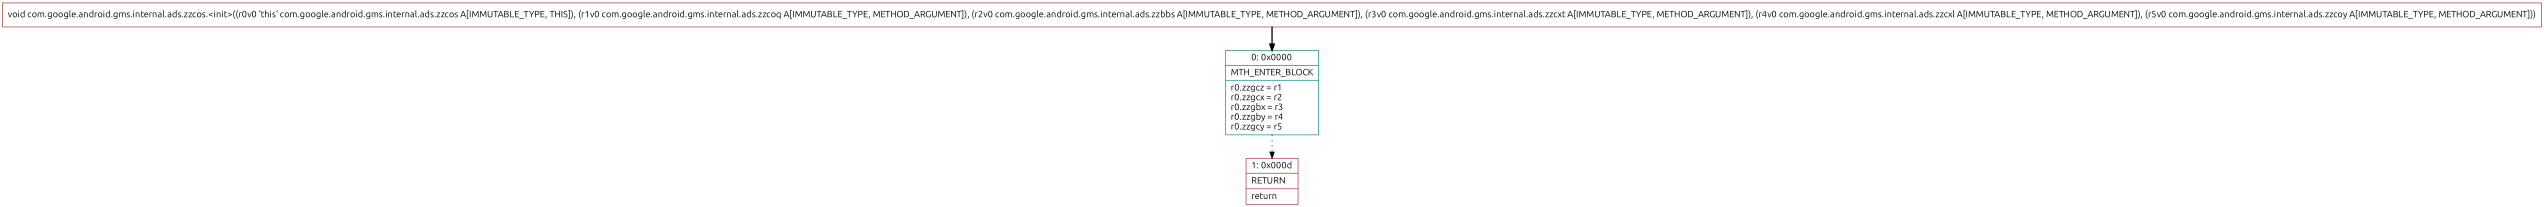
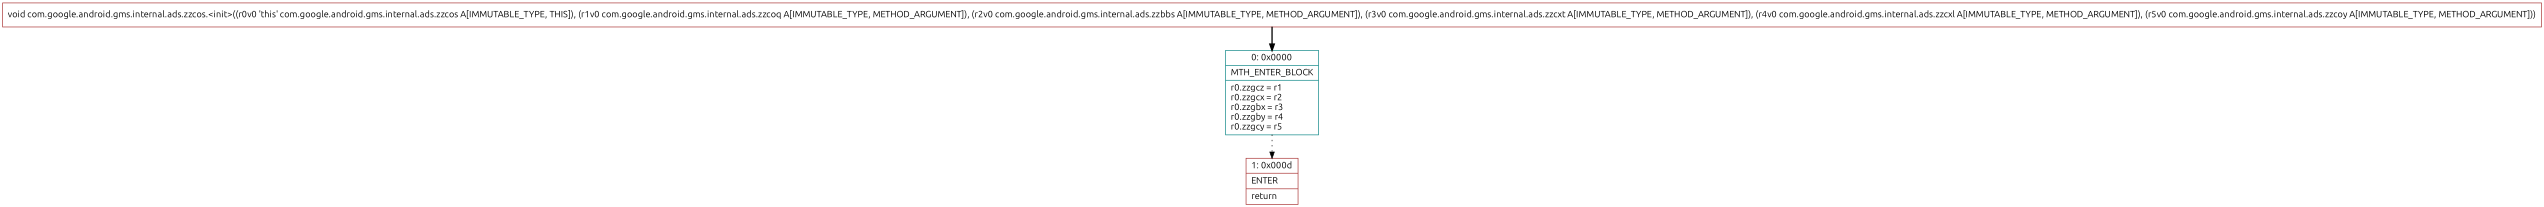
node "1: 0x000d": text "RETURN" -> "ENTER"
